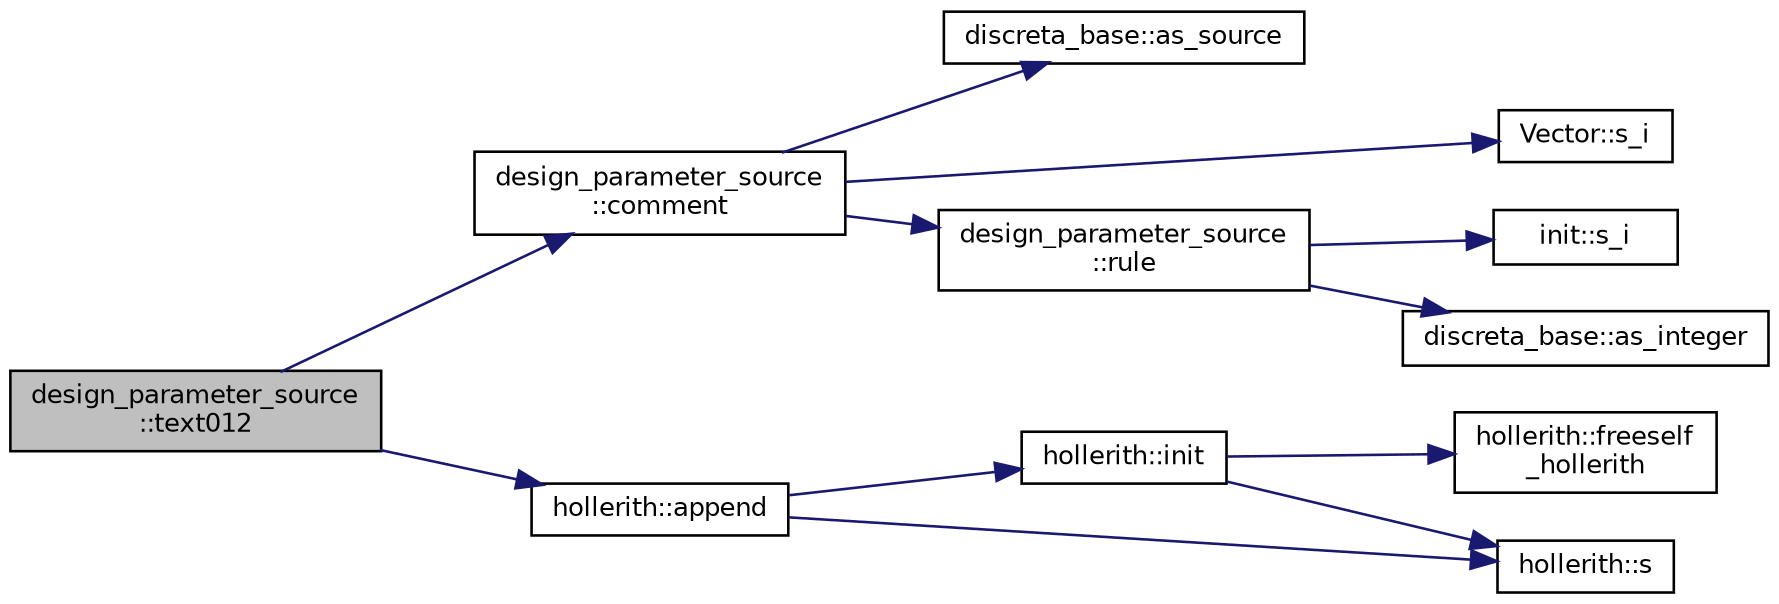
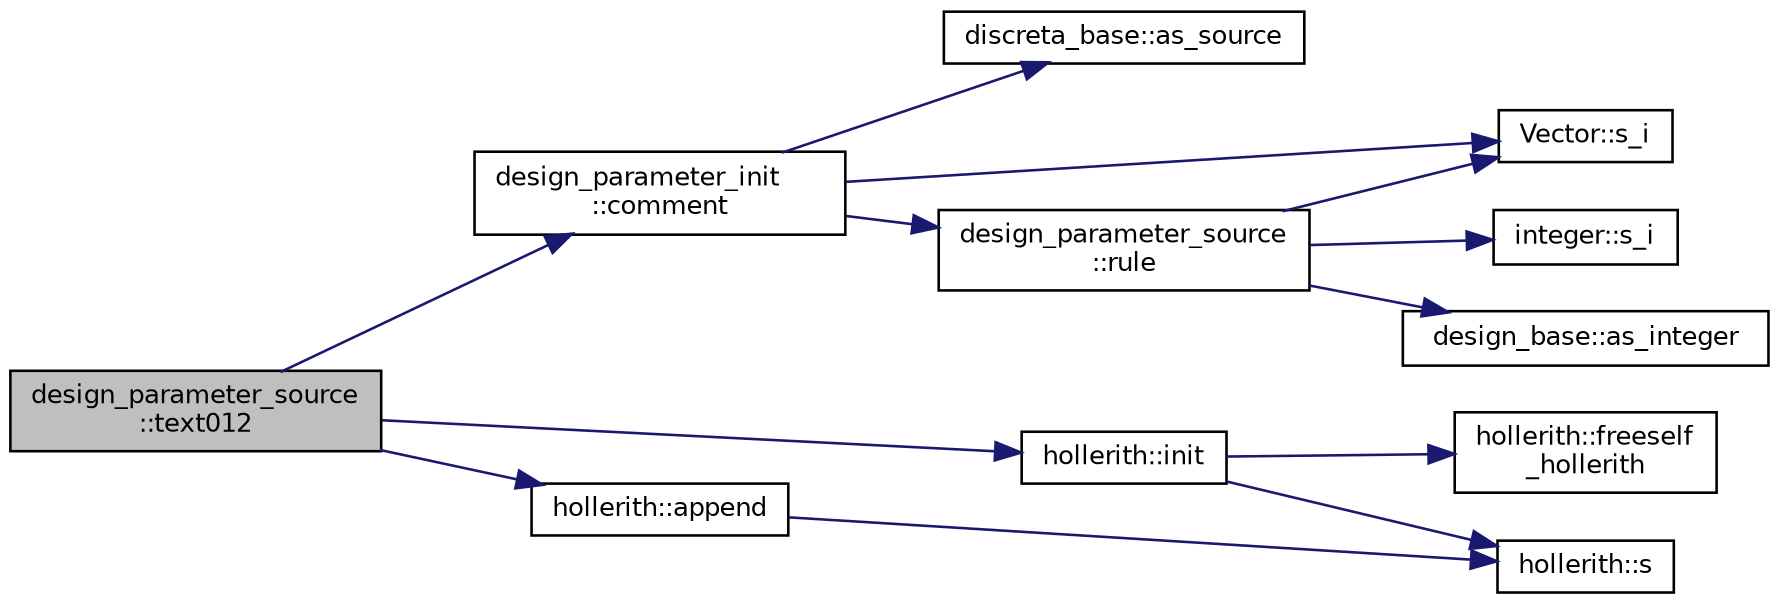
edge "design_parameter_source ::rule" -> "Vector::s_i": added
node "design_parameter_source ::comment": label "design_parameter_source ::comment" -> "design_parameter_init ::comment"
node "init::s_i": label "init::s_i" -> "integer::s_i"
node "discreta_base::as_integer": label "discreta_base::as_integer" -> "design_base::as_integer"
edge "hollerith::append" -> "hollerith::init": now "design_parameter_source ::text012" -> "hollerith::init"
